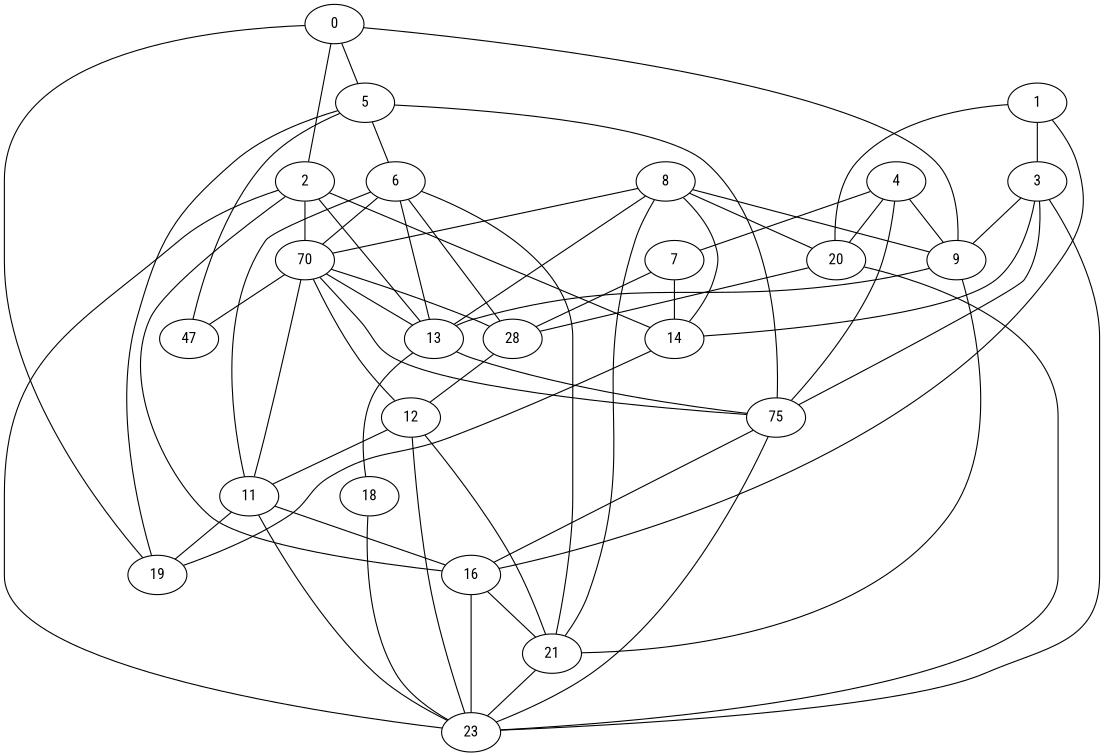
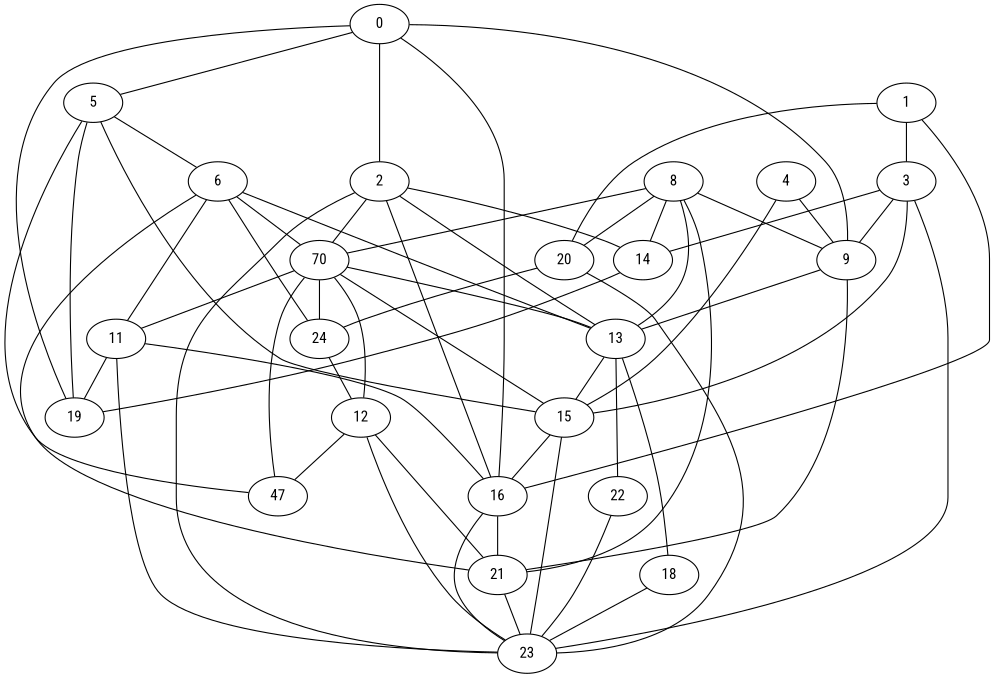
edge "4" -- "20": removed
edge "0" -- "16": added
node "7": removed
node "28": label "28" -> "24"
node "75": label "75" -> "15"
edge "12" -- "11": now "12" -- "47"
node "22": added
